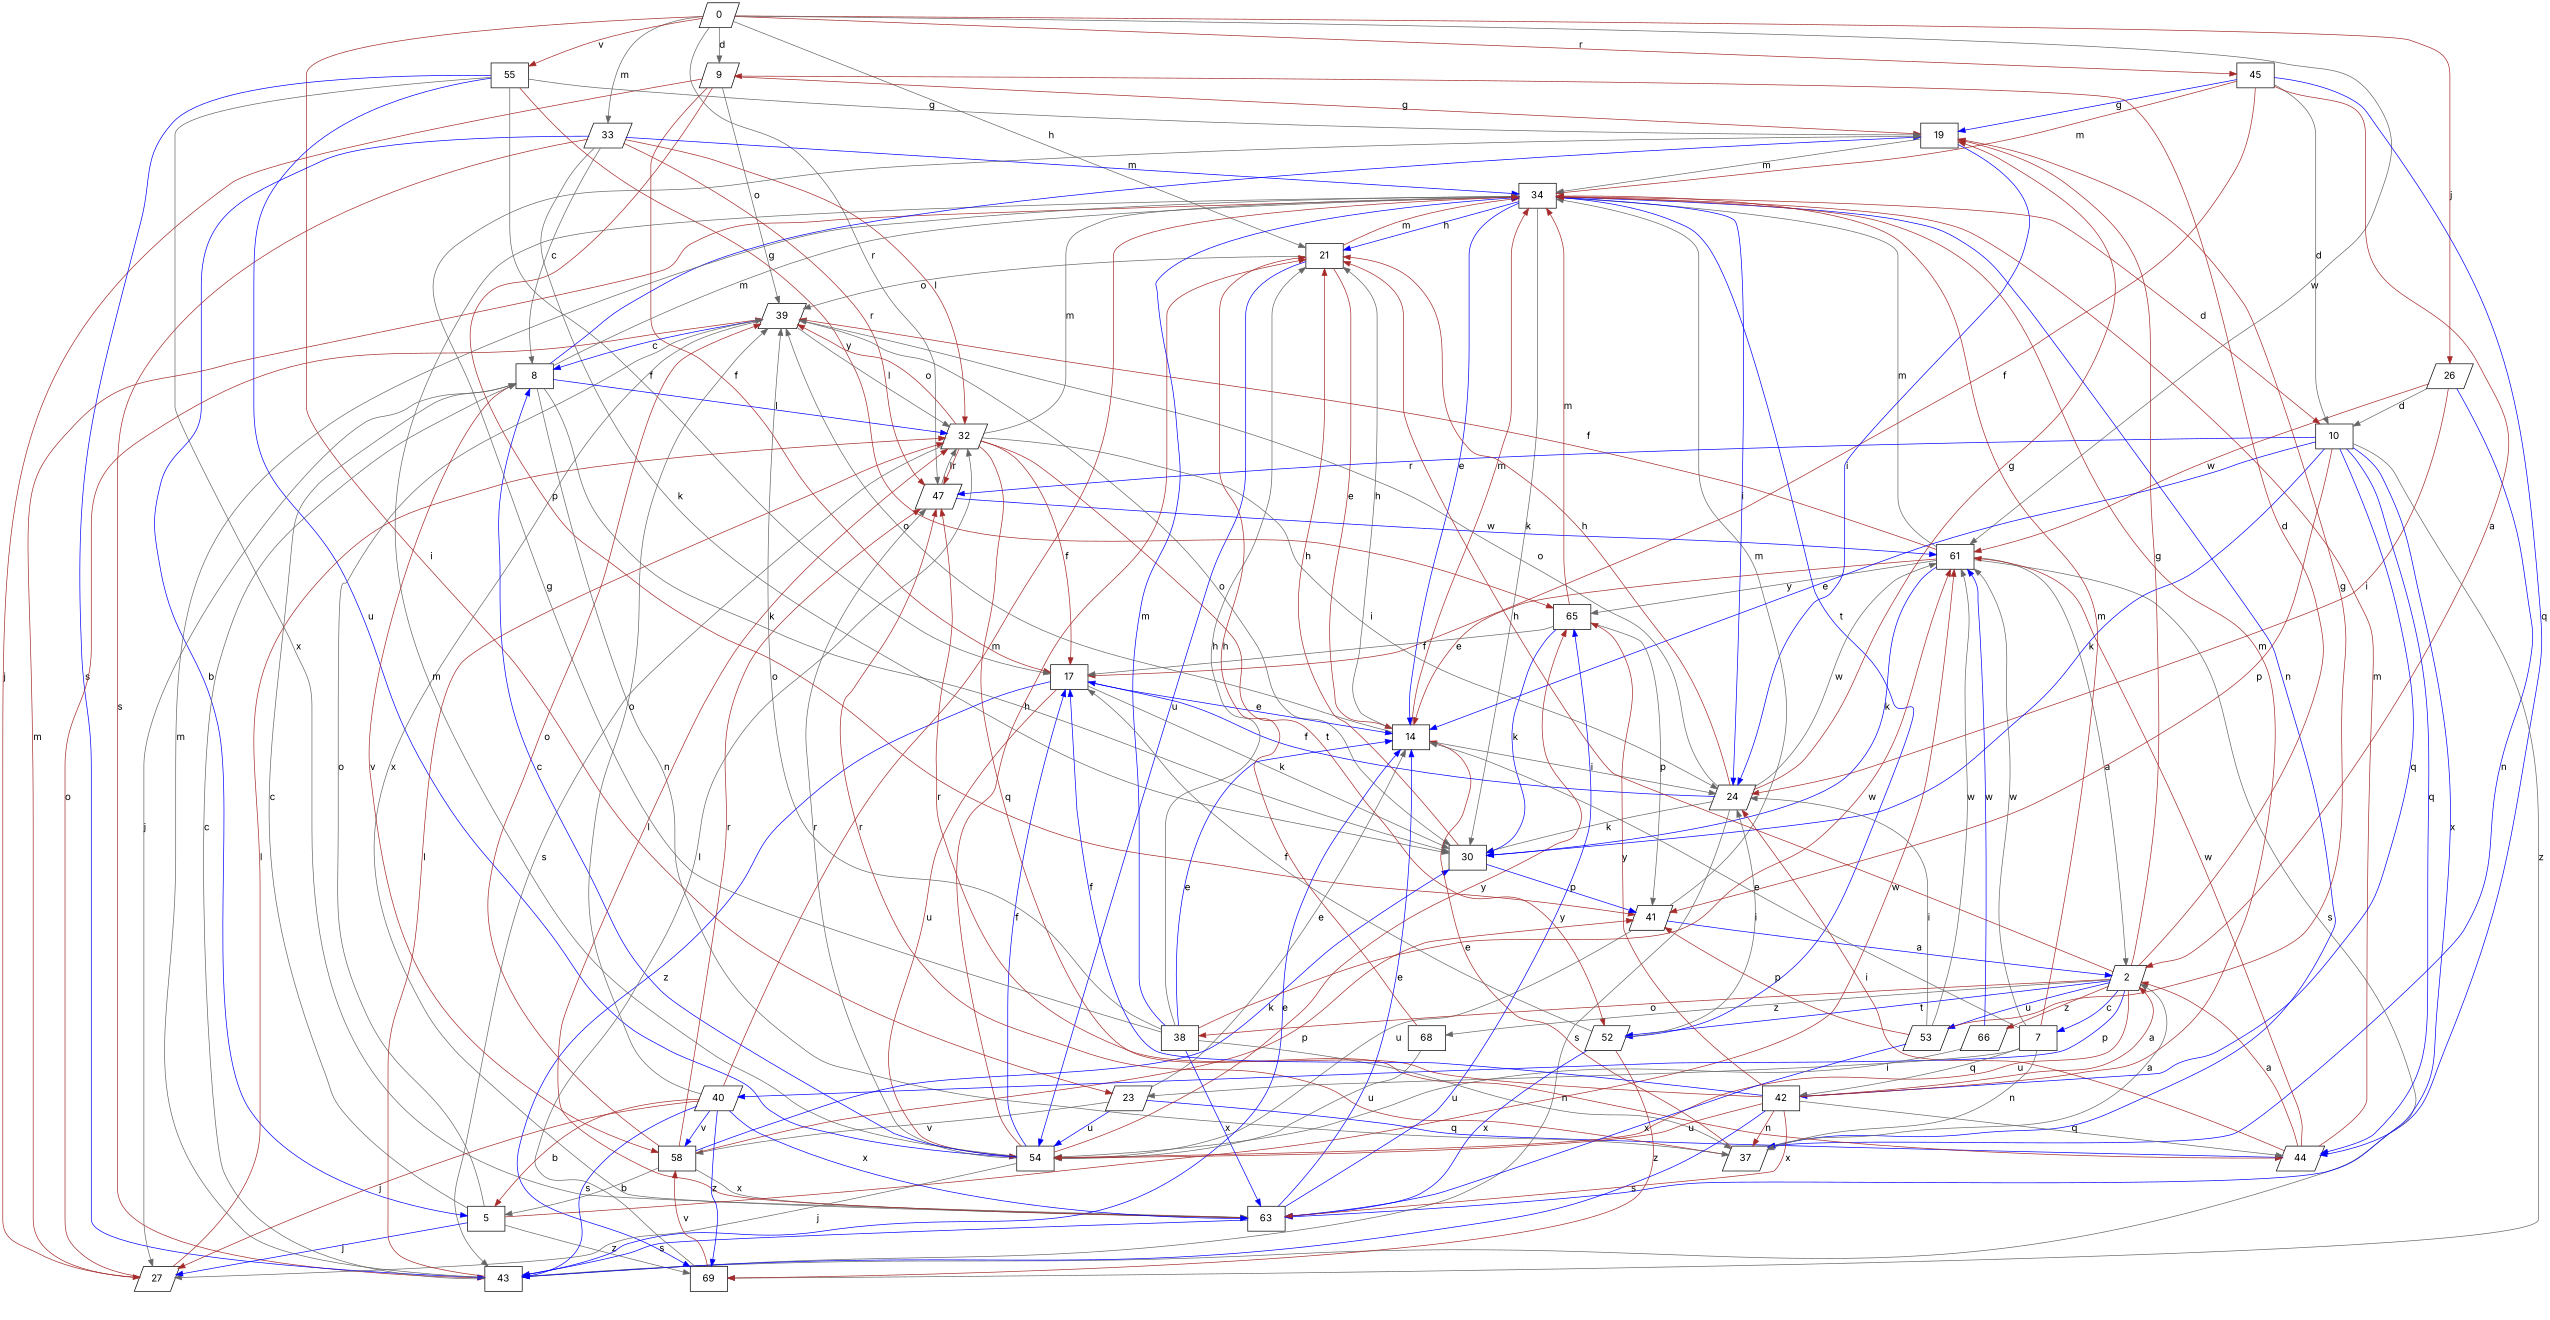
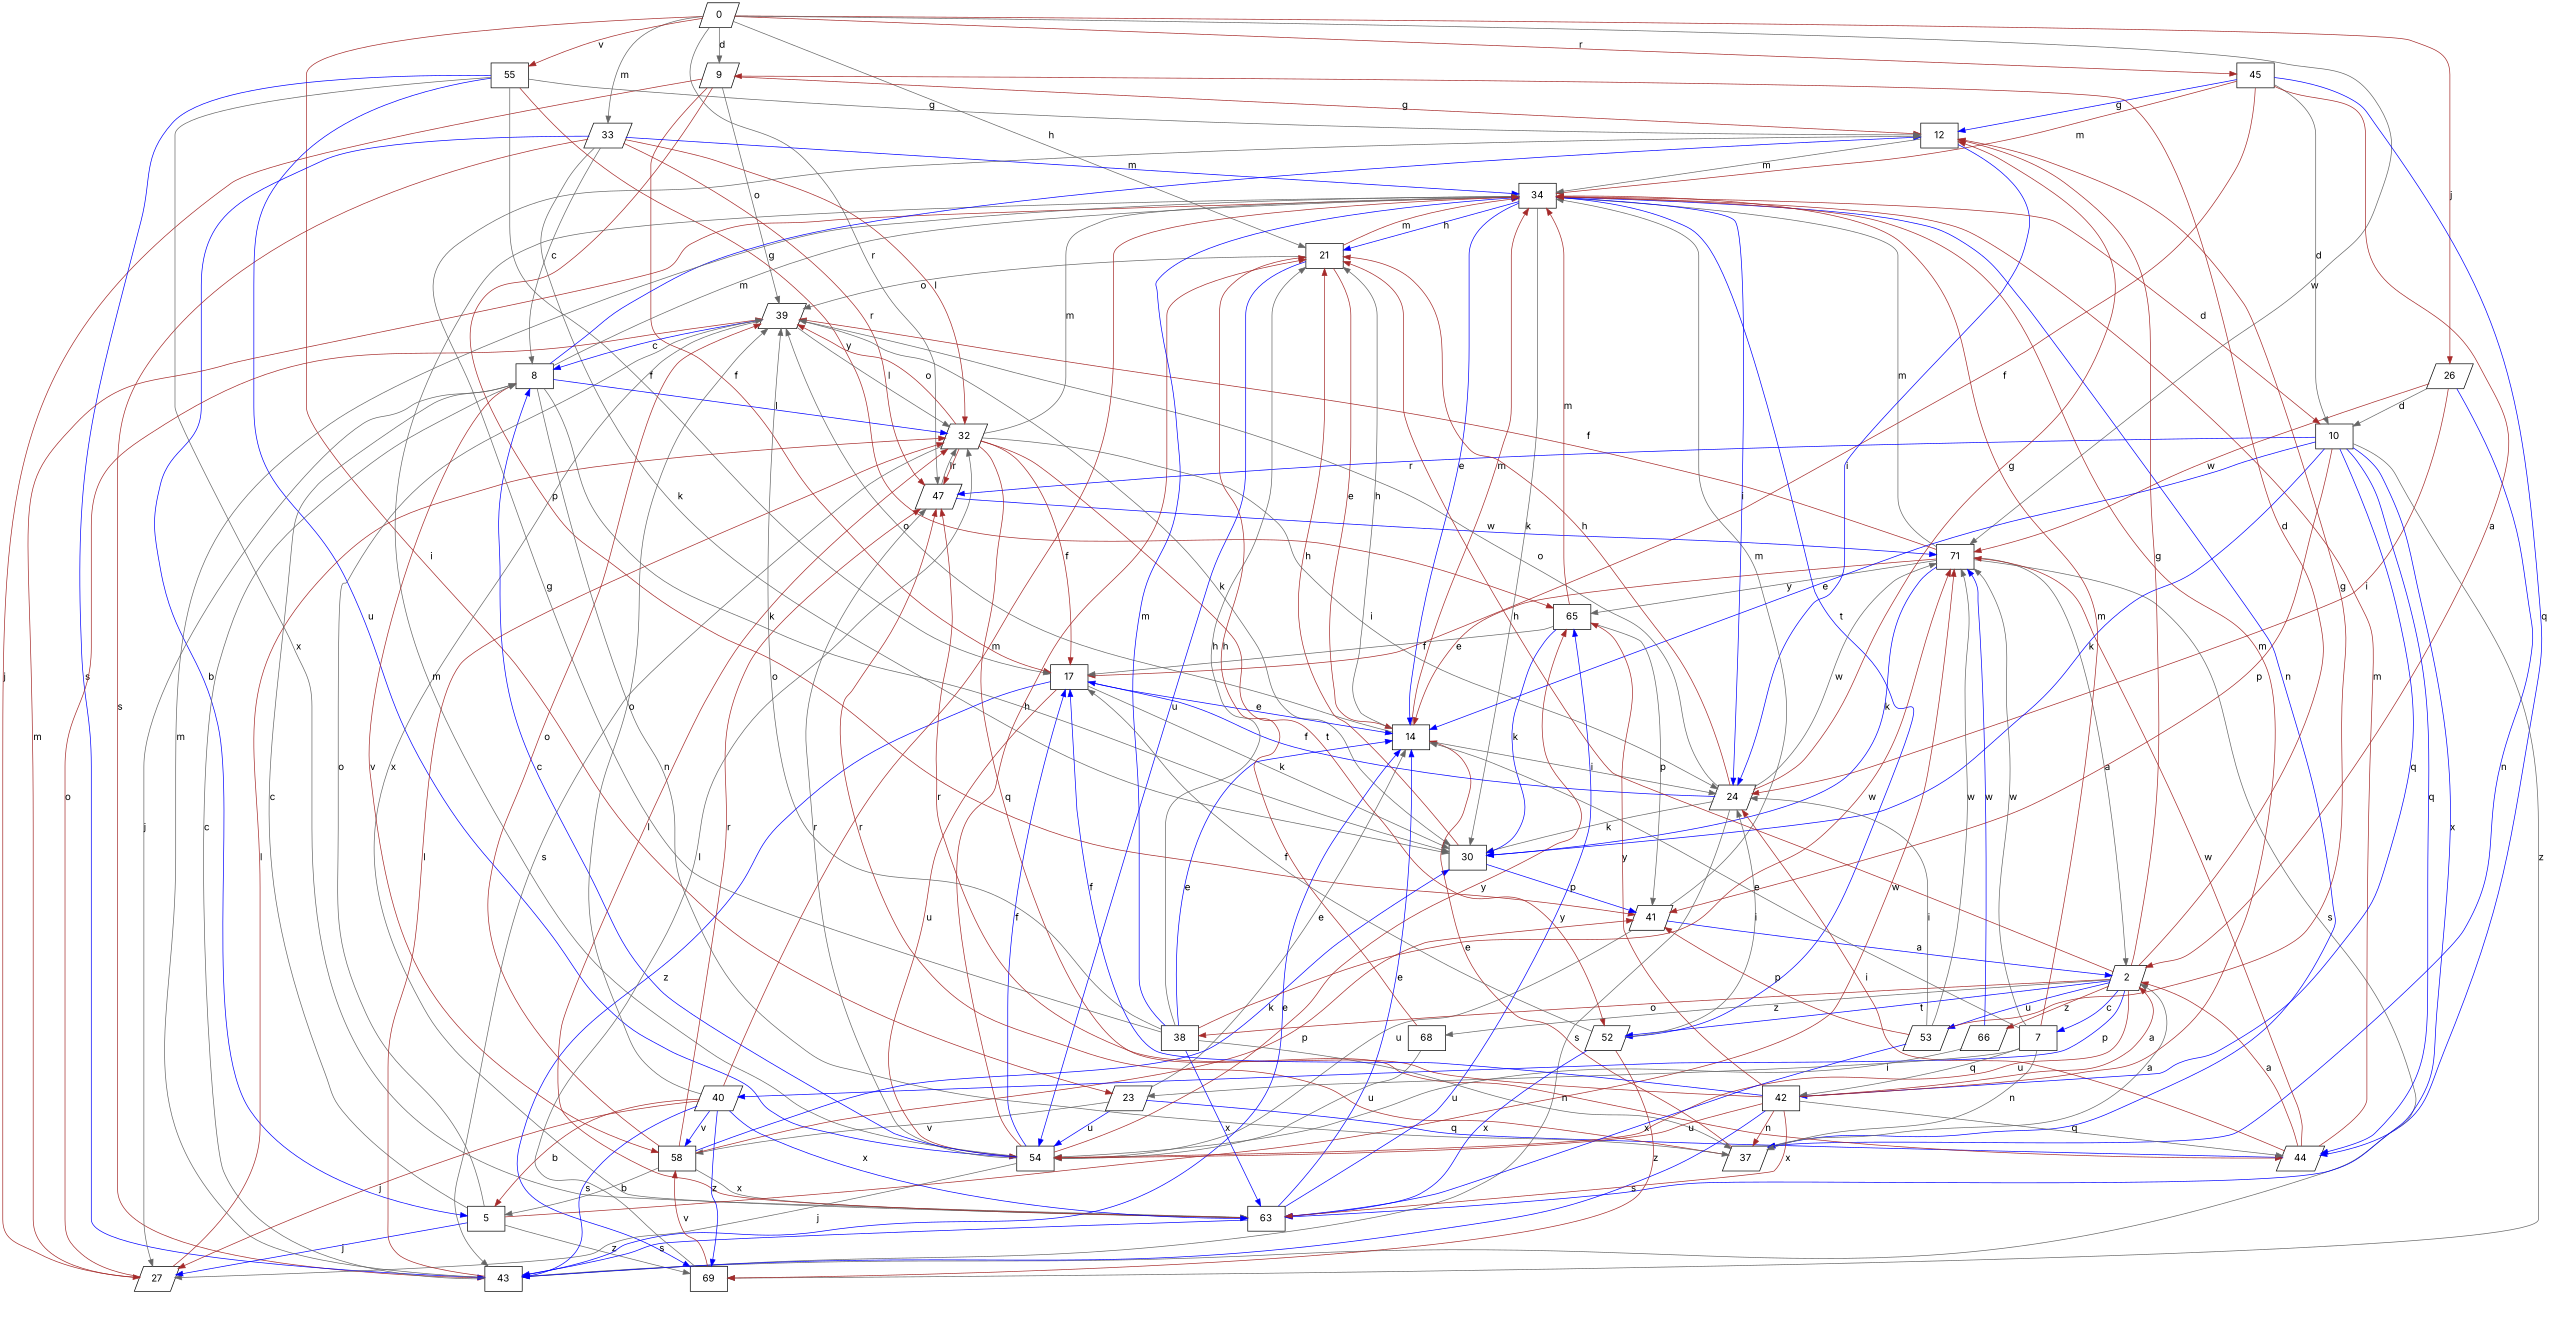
node "19": label "19" -> "12"
node "61": label "61" -> "71"
edge "39" -> "30": label "o" -> "k"
